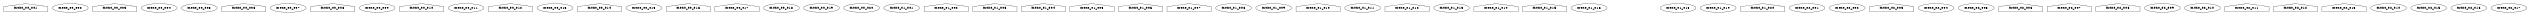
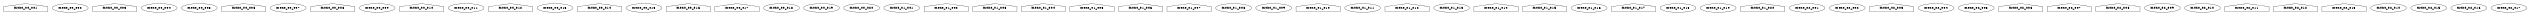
node "mono_01_017": added
